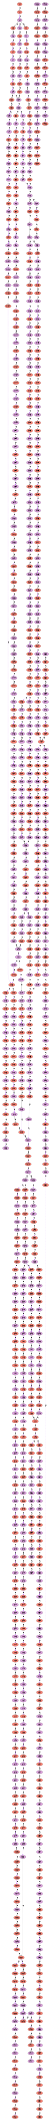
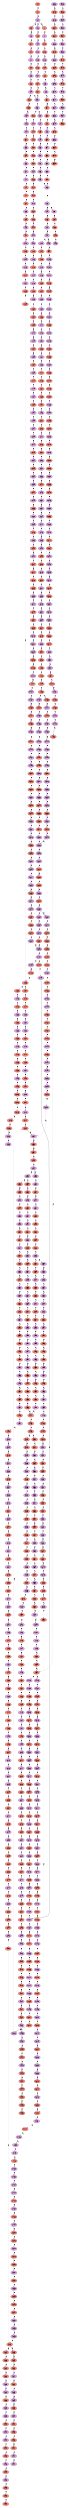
node "S647": added
edge "S897" -> "S893": reversed
